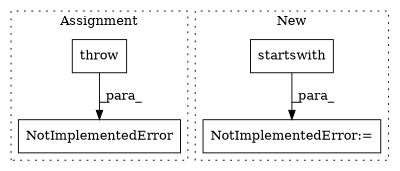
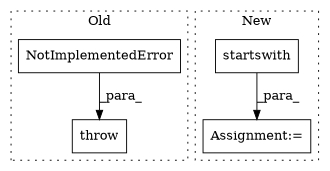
cluster "Assignment": label "Assignment" -> "Old"
edge "throw" -> "NotImplementedError": reversed
node "NotImplementedError:=": label "NotImplementedError:=" -> "Assignment:="
